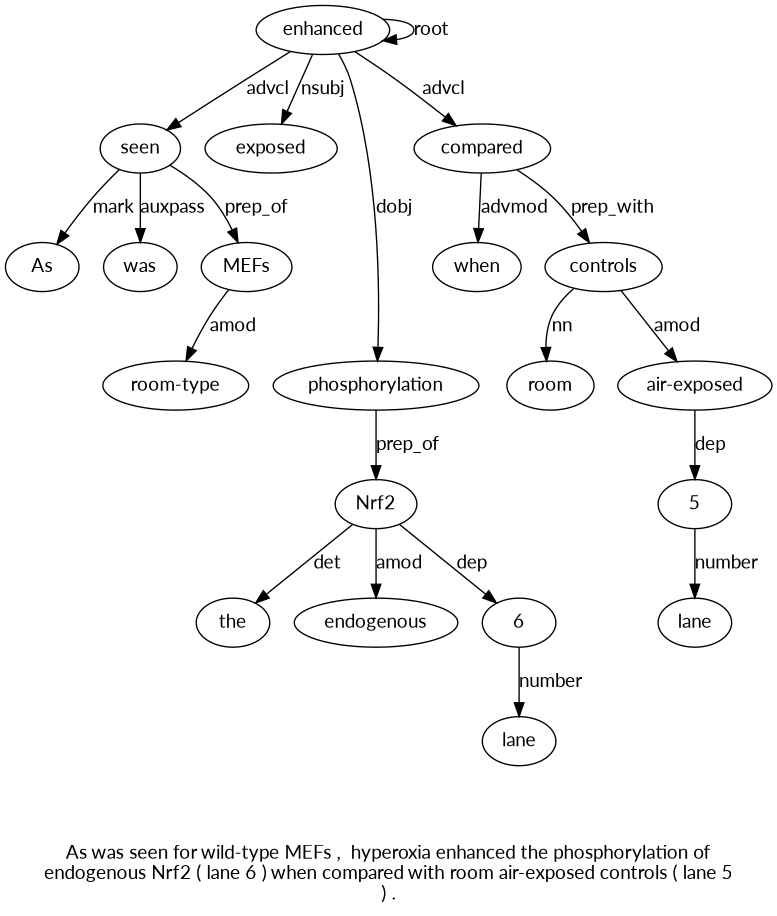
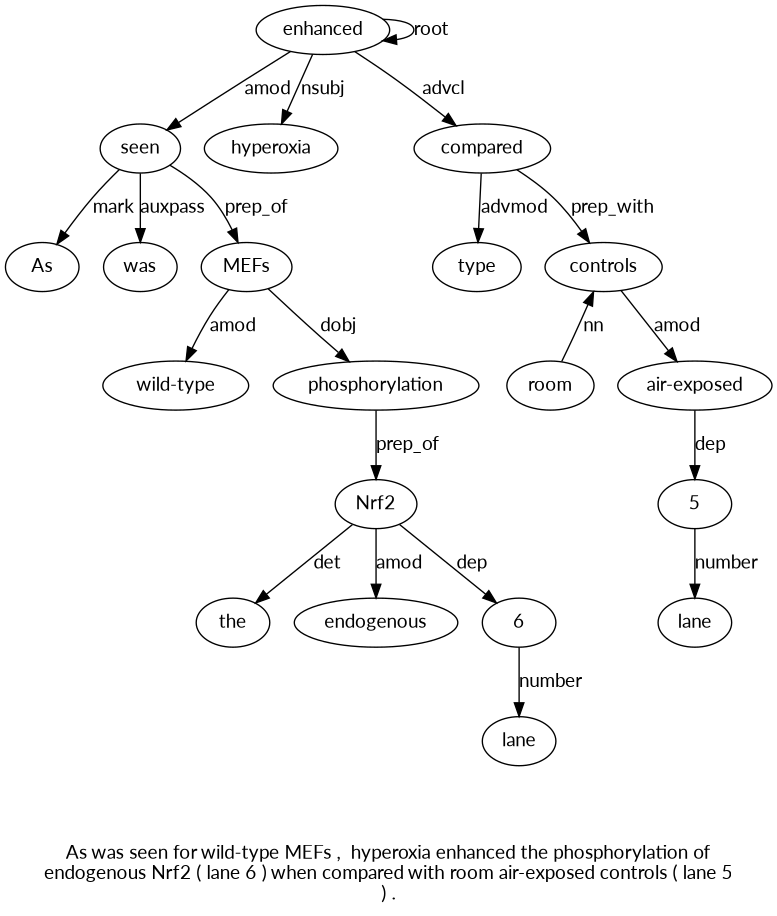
edge "enhanced" -> "seen": label "advcl" -> "amod"
node "exposed": label "exposed" -> "hyperoxia"
edge "enhanced" -> "phosphorylation": now "MEFs" -> "phosphorylation"
node "when": label "when" -> "type"
edge "controls" -> "room": reversed
node "room-type": label "room-type" -> "wild-type"
